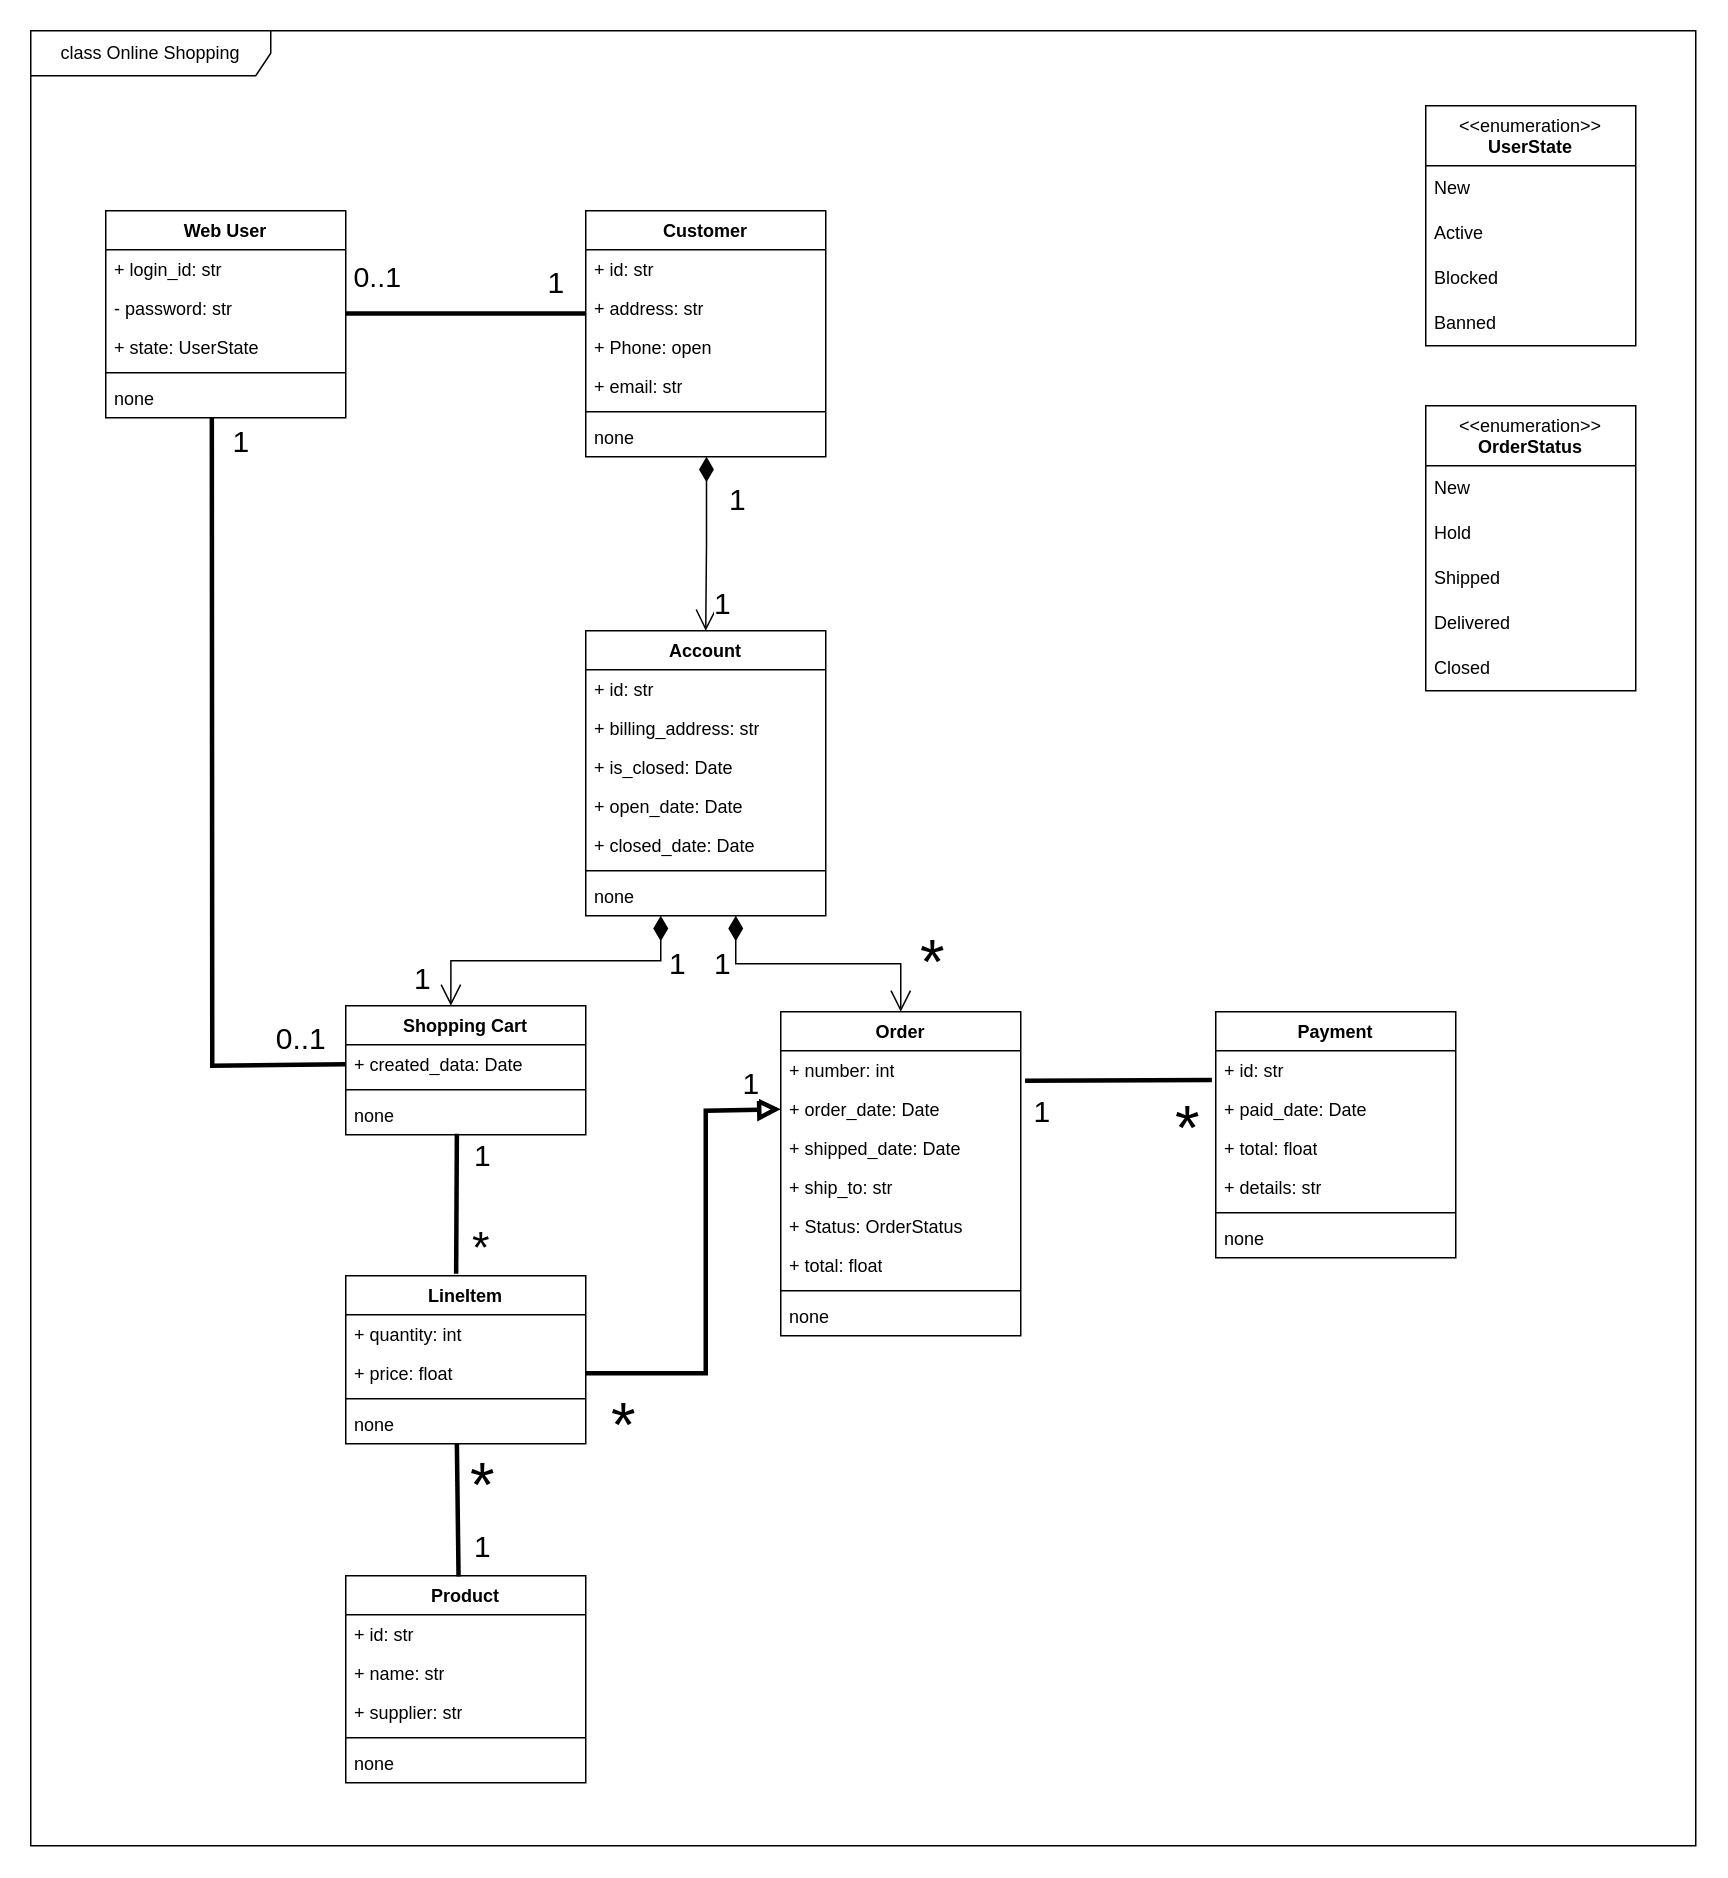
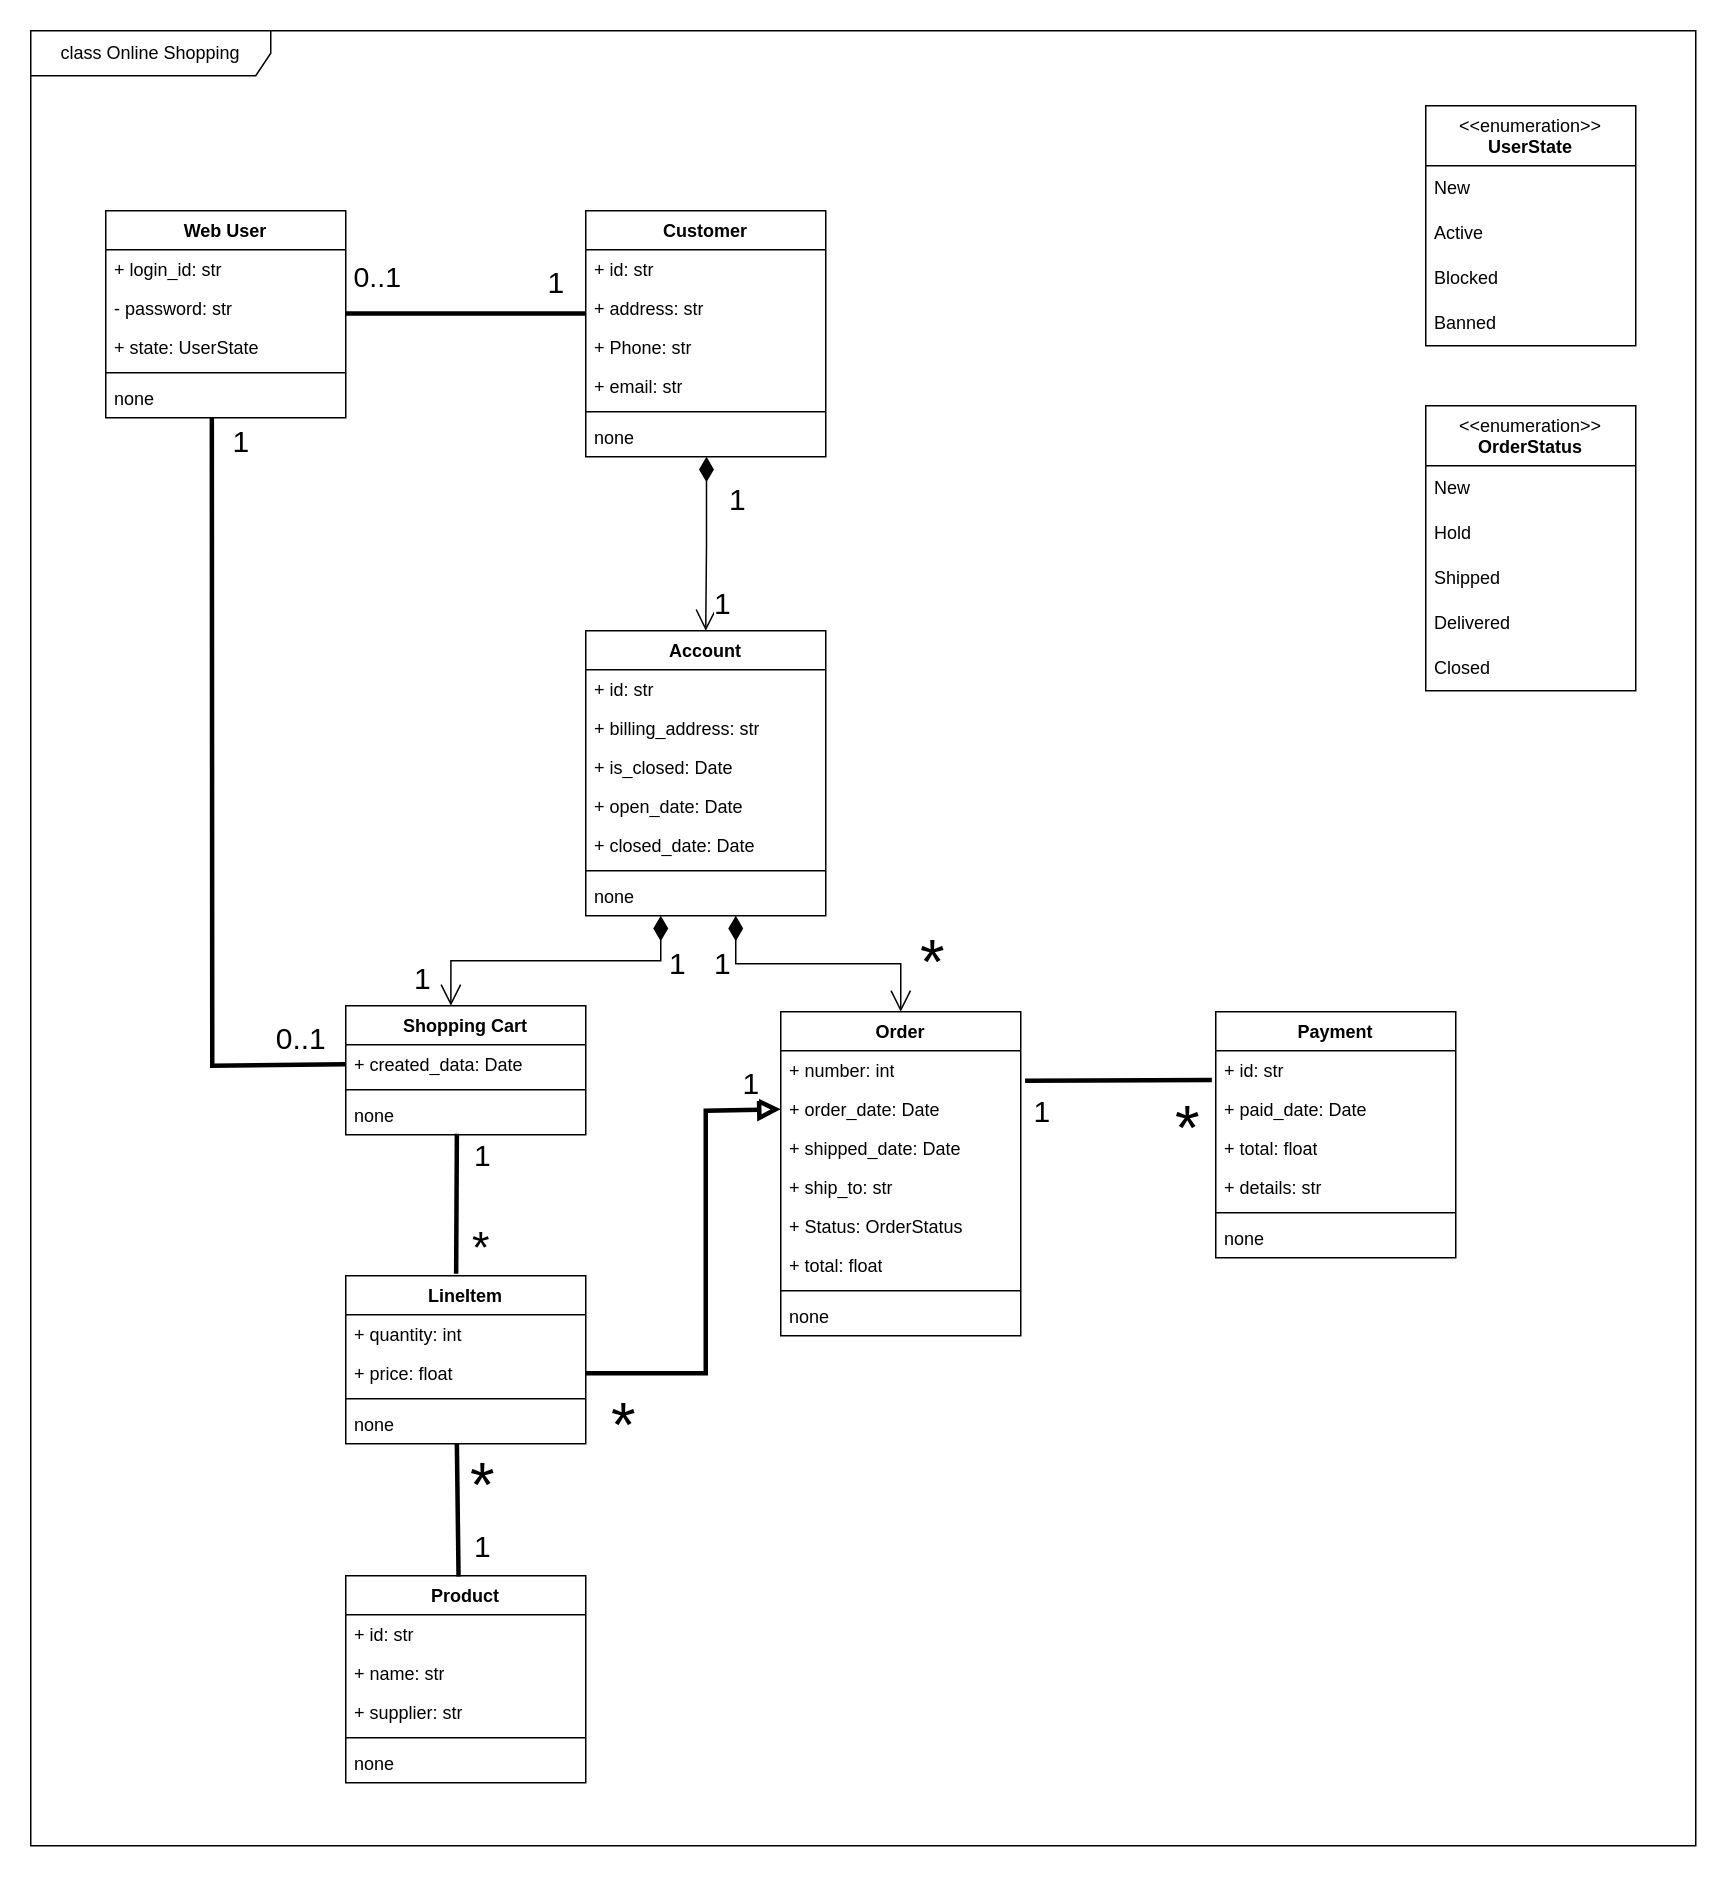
node "+ Phone: open": label "+ Phone: open" -> "+ Phone: str"
